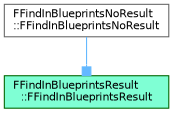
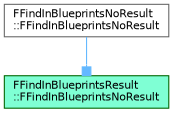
node "FFindInBlueprintsResult ::FFindInBlueprintsResult": label "FFindInBlueprintsResult ::FFindInBlueprintsResult" -> "FFindInBlueprintsResult ::FFindInBlueprintsNoResult"
